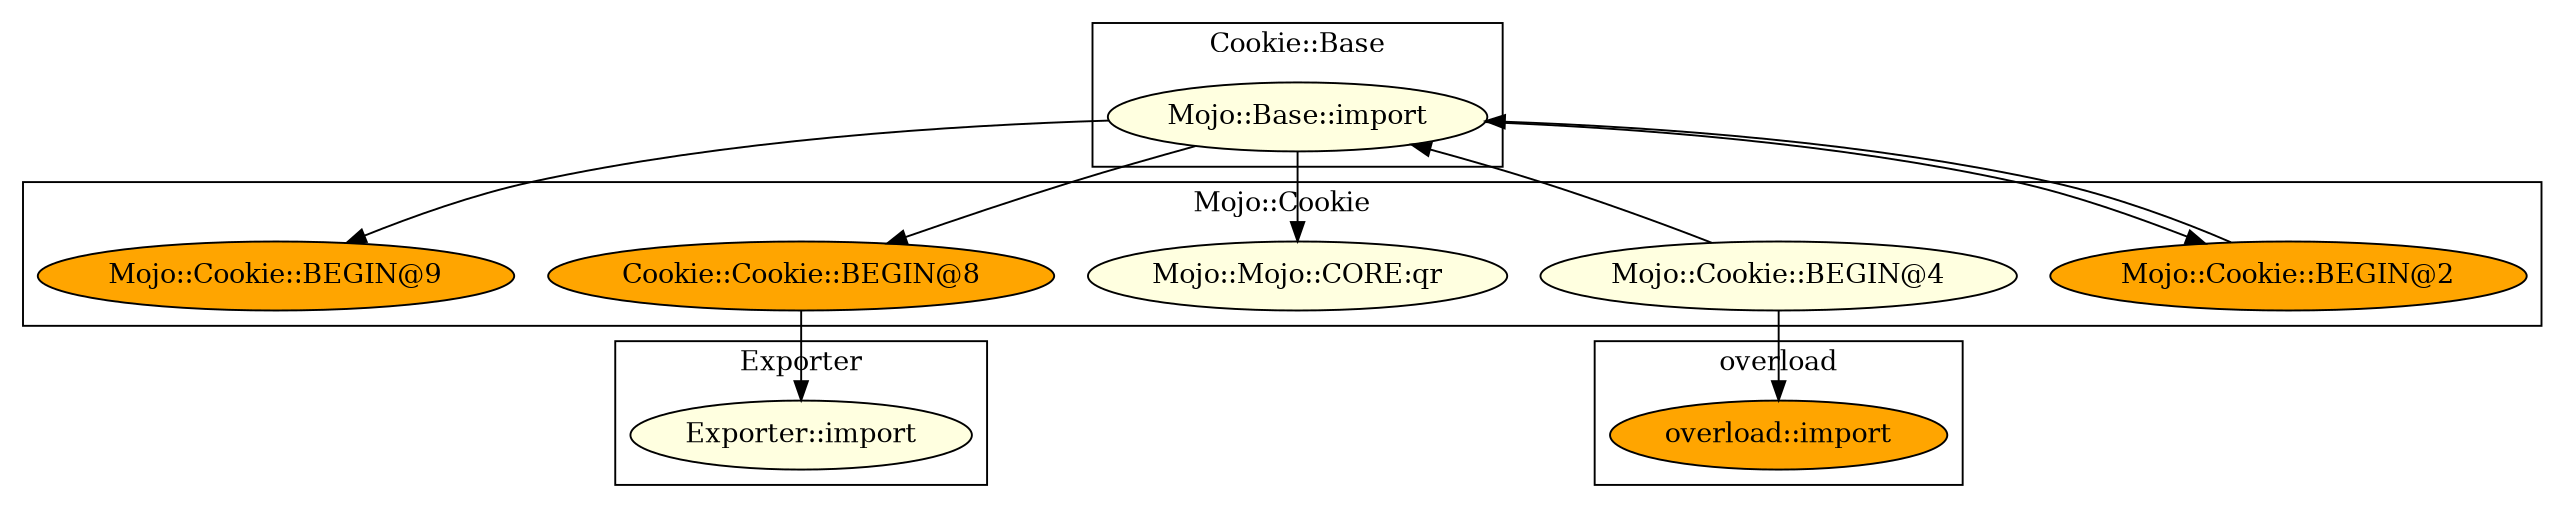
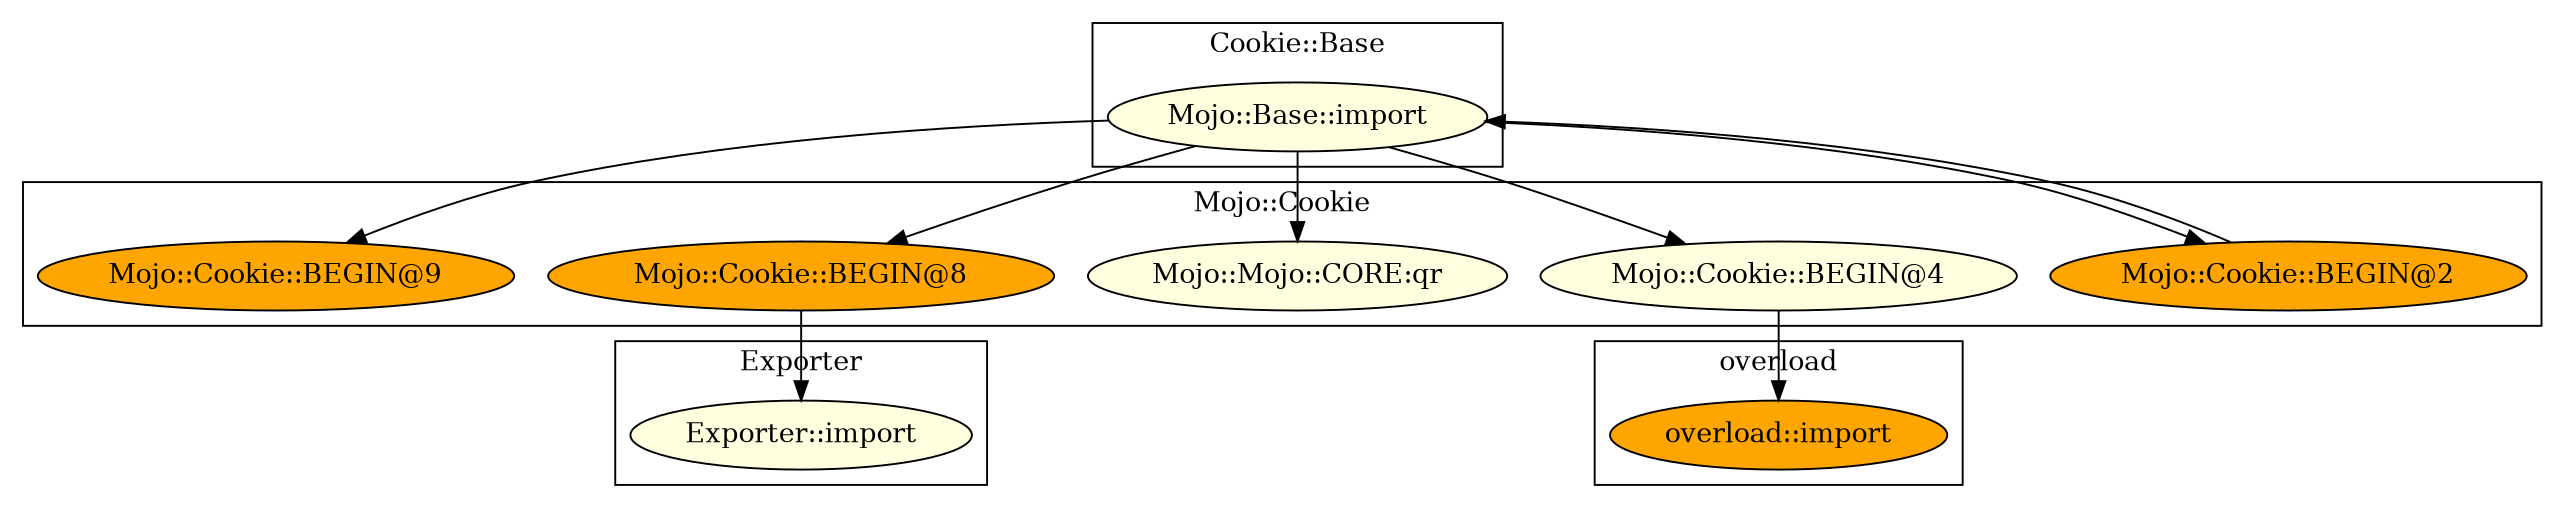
edge "Mojo::Cookie::BEGIN@4" -> "Mojo::Base::import": reversed
node "Cookie::Cookie::BEGIN@8": label "Cookie::Cookie::BEGIN@8" -> "Mojo::Cookie::BEGIN@8"
